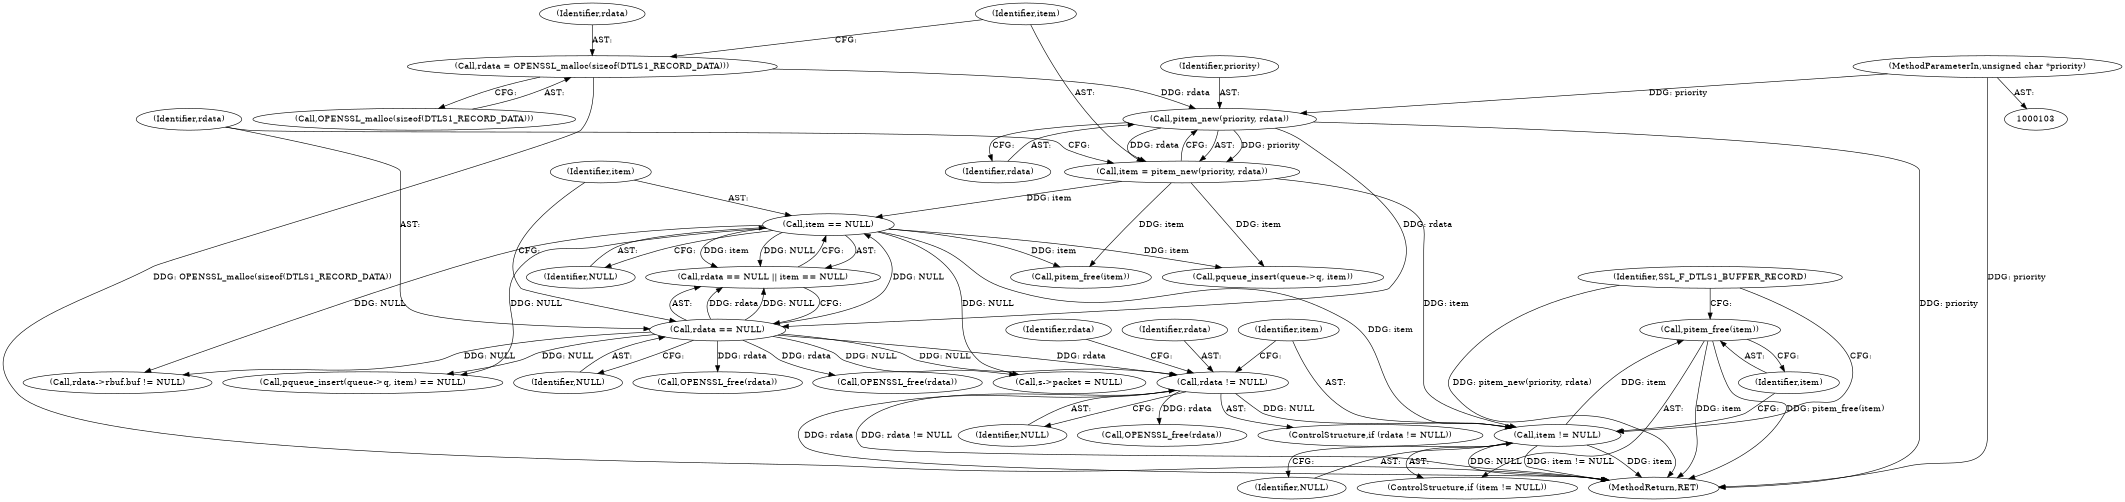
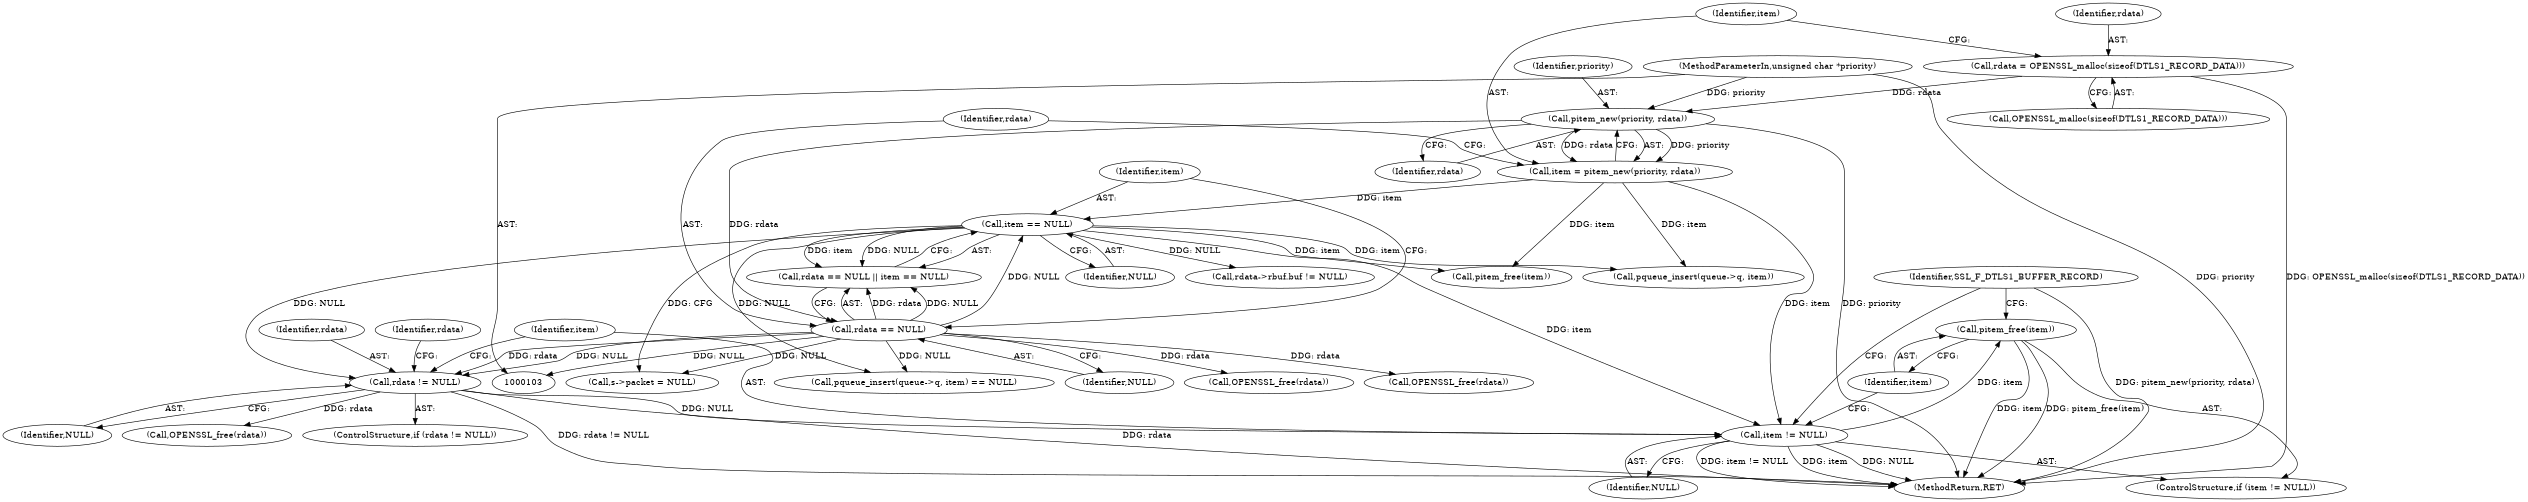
edge "(Call,item == NULL)" -> "(Call,rdata != NULL)": added, label "DDG: NULL"
edge "(Call,item == NULL)" -> "(Call,s->packet = NULL)": label "DDG: NULL" -> "DDG: CFG"
edge "(Call,rdata == NULL)" -> "(Call,rdata->rbuf.buf != NULL)": now "(Call,rdata == NULL)" -> "1000103"
